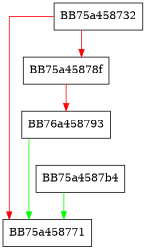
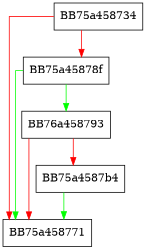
node "BB75a458732": label "BB75a458732" -> "BB75a458734"
edge "BB75a45878f" -> "BB76a458793": color red -> green
edge "BB75a45878f" -> "BB75a458771": added
edge "BB76a458793" -> "BB75a4587b4": added
edge "BB76a458793" -> "BB75a458771": color green -> red
